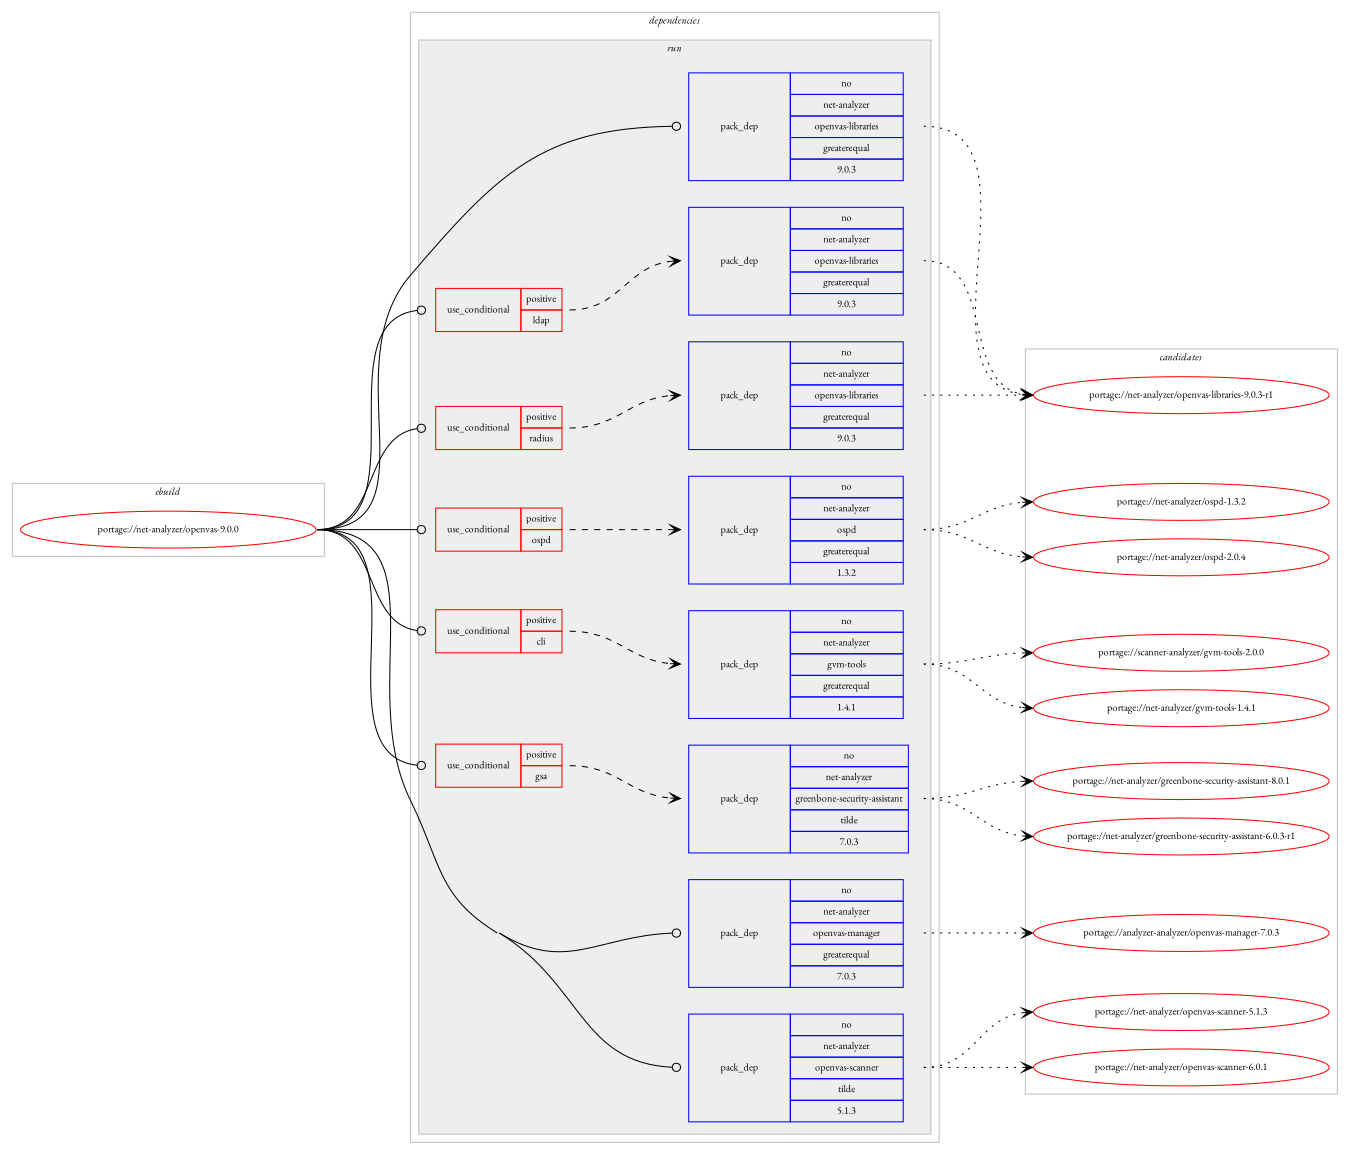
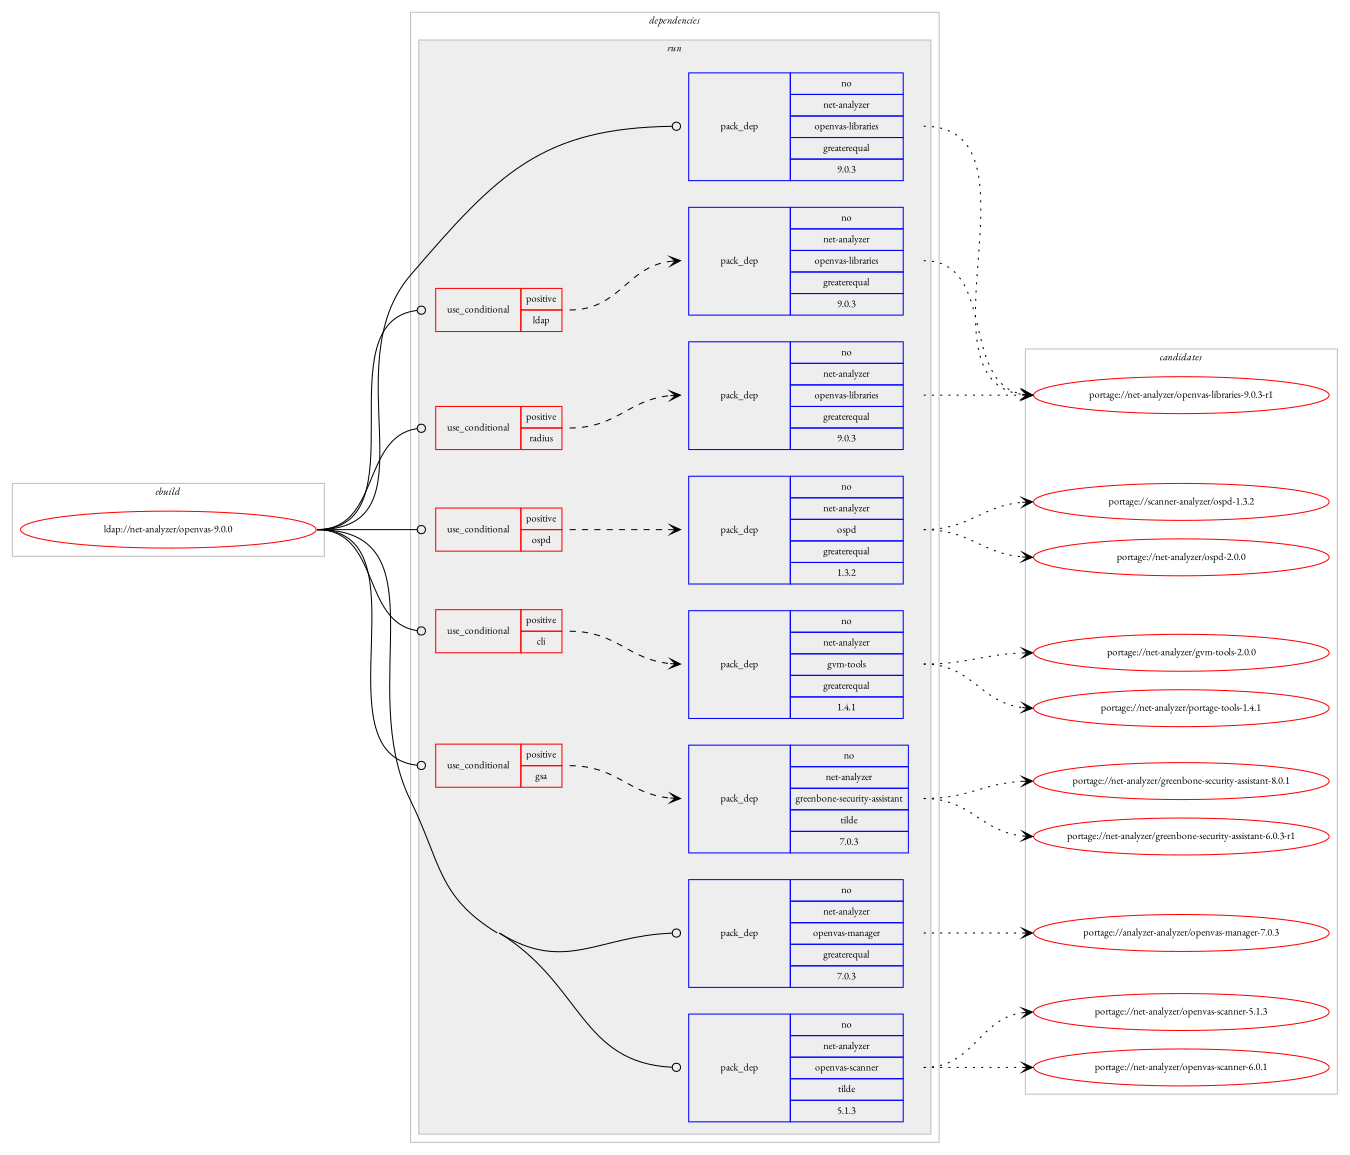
node "portage://net-analyzer/ospd-1.3.2": label "portage://net-analyzer/ospd-1.3.2" -> "portage://scanner-analyzer/ospd-1.3.2"
node "portage://net-analyzer/openvas-9.0.0": label "portage://net-analyzer/openvas-9.0.0" -> "ldap://net-analyzer/openvas-9.0.0"
node "portage://net-analyzer/ospd-2.0.4": label "portage://net-analyzer/ospd-2.0.4" -> "portage://net-analyzer/ospd-2.0.0"
node "portage://scanner-analyzer/gvm-tools-2.0.0": label "portage://scanner-analyzer/gvm-tools-2.0.0" -> "portage://net-analyzer/gvm-tools-2.0.0"
node "portage://net-analyzer/gvm-tools-1.4.1": label "portage://net-analyzer/gvm-tools-1.4.1" -> "portage://net-analyzer/portage-tools-1.4.1"
